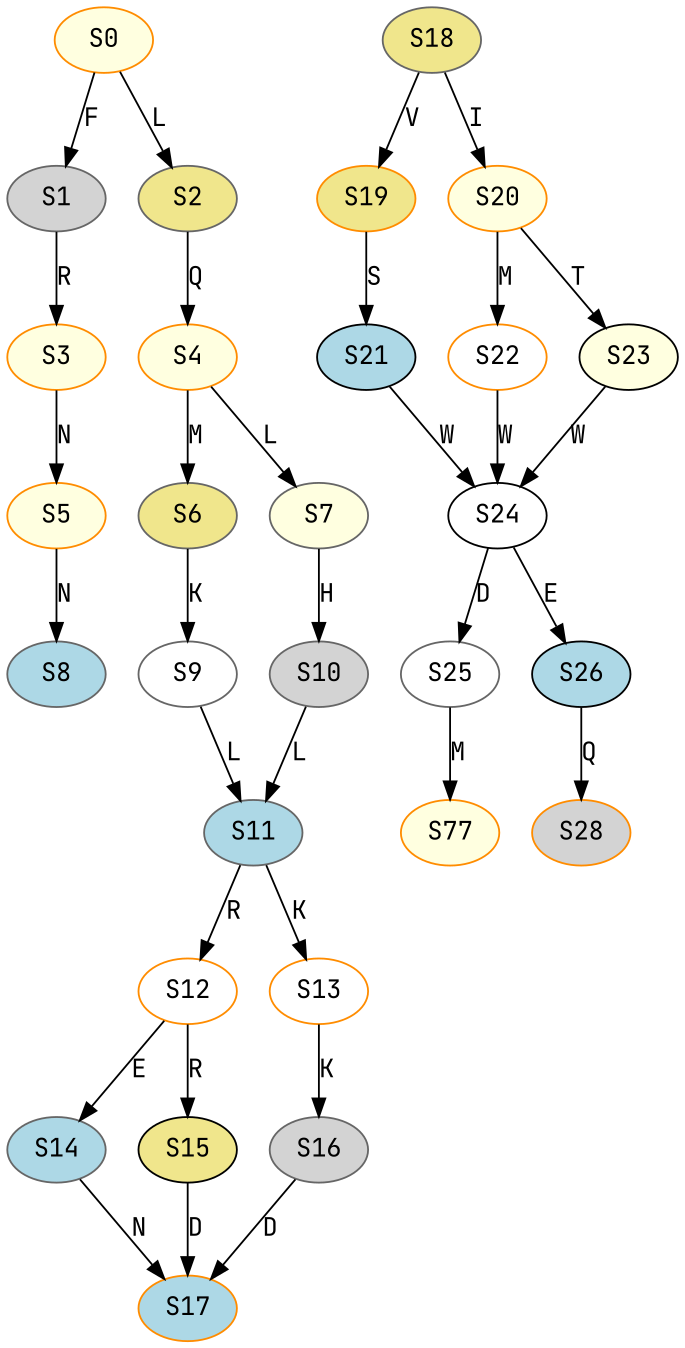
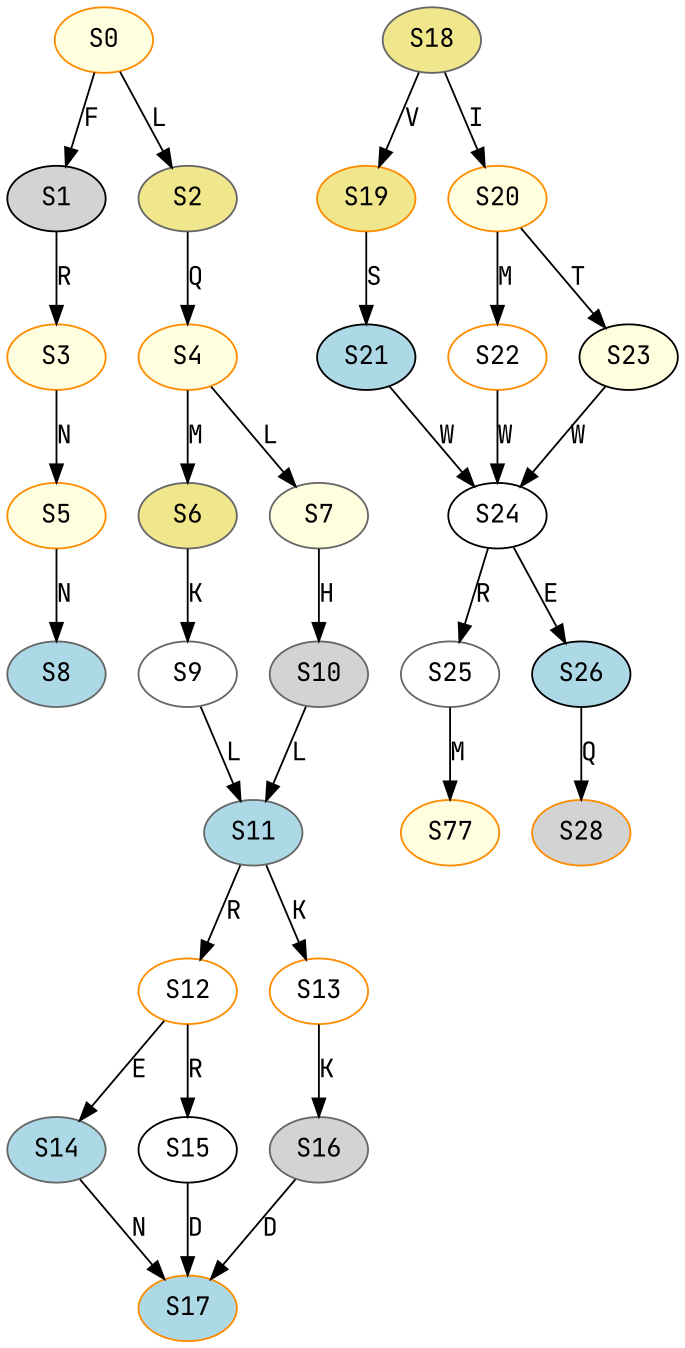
node "S1": color gray40 -> black
edge "S24" -> "S25": label "D" -> "R"
node "S15": fillcolor khaki -> white
